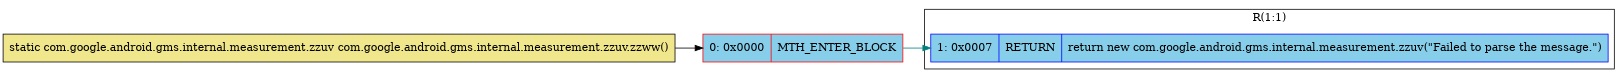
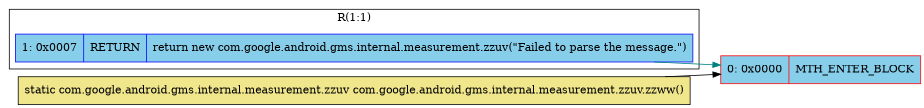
edge "0: 0x0000" -> "1: 0x0007": reversed
